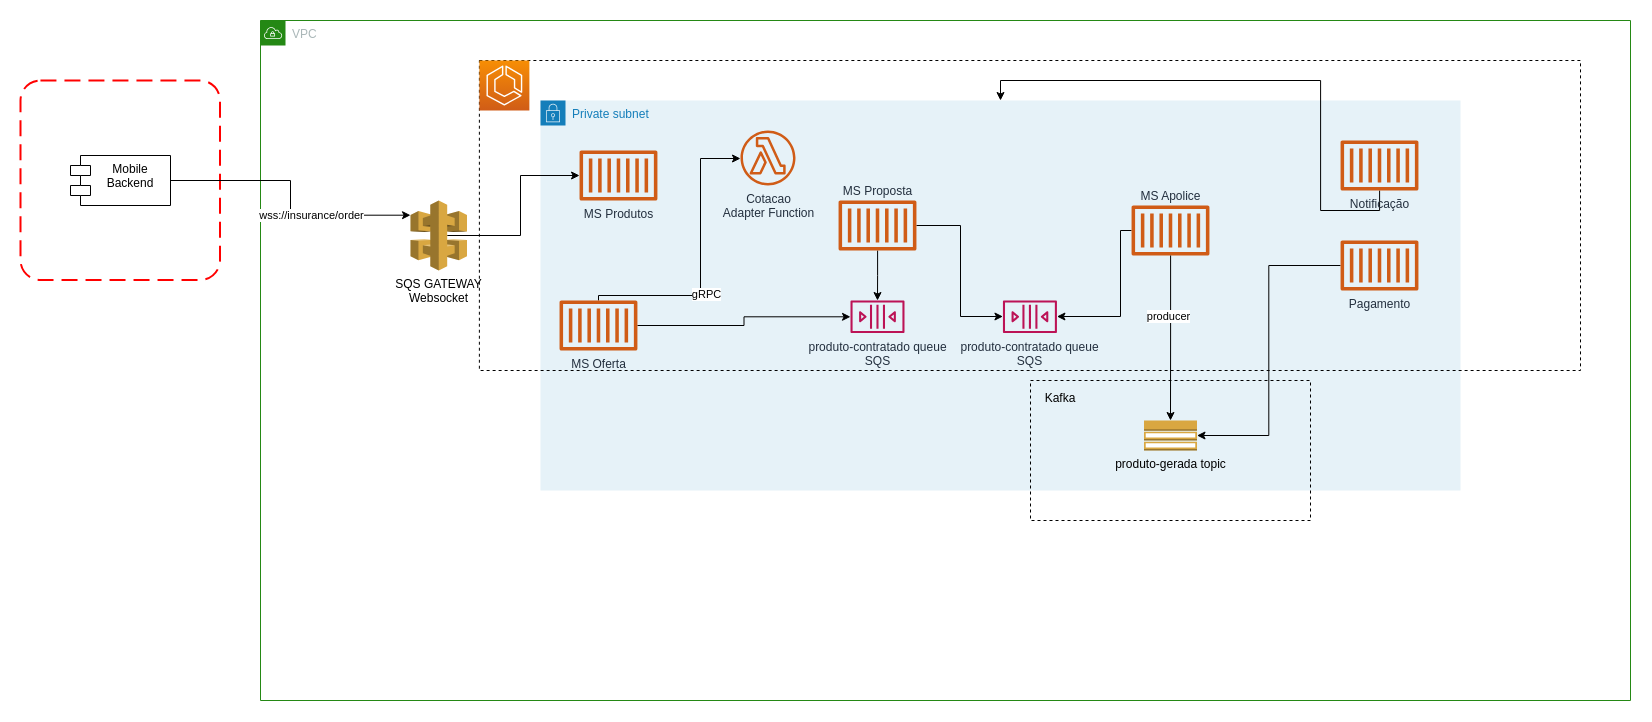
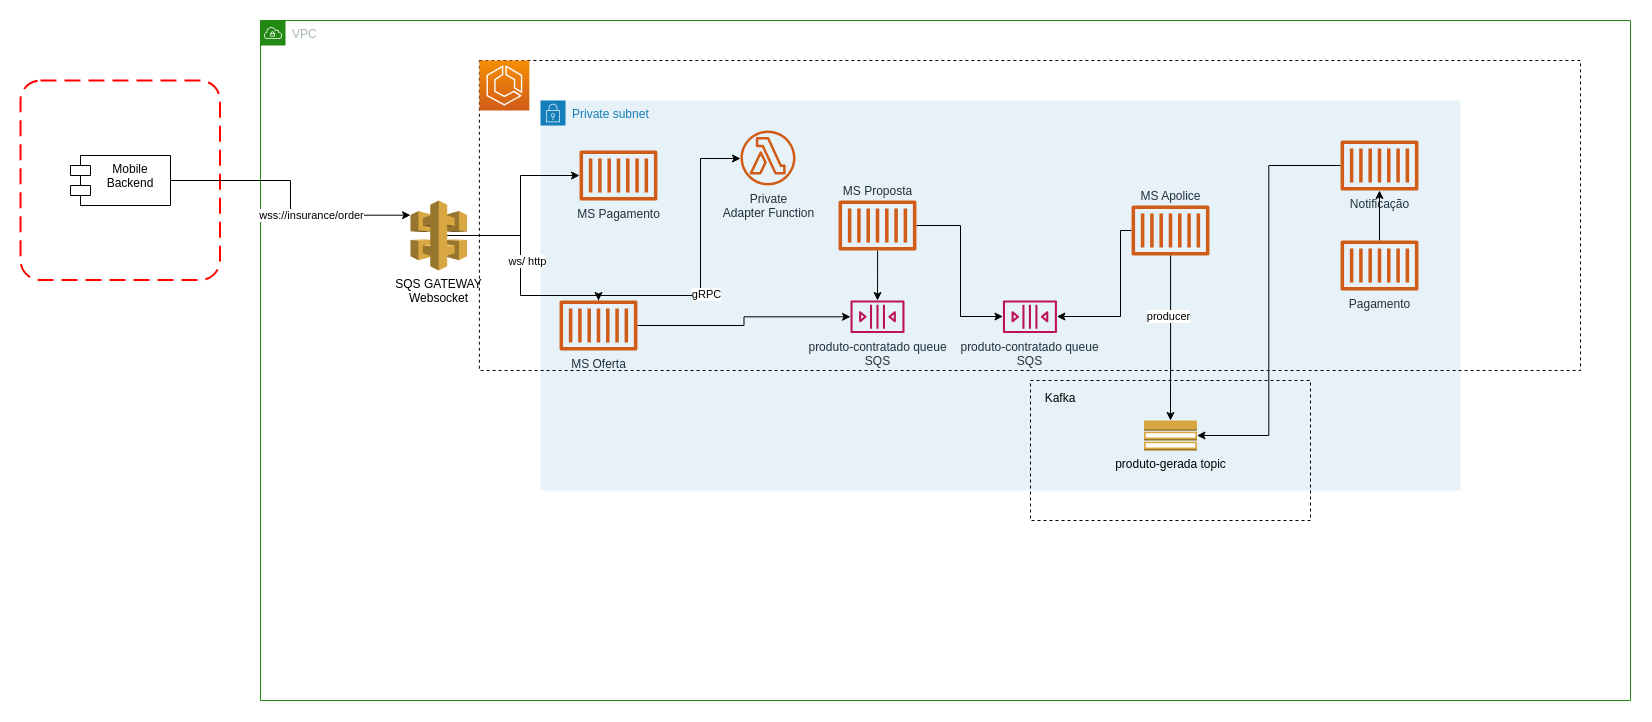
edge "Notificação" -> "Private subnet": now "Notificação" -> "produto-gerada topic"
node "Cotacao Adapter Function": label "Cotacao Adapter Function" -> "Private Adapter Function"
node "MS Produtos": label "MS Produtos" -> "MS Pagamento"
edge "Pagamento" -> "produto-gerada topic": now "Pagamento" -> "Notificação"
edge "SQS GATEWAY Websocket" -> "MS Oferta": added, label "ws/ http"
